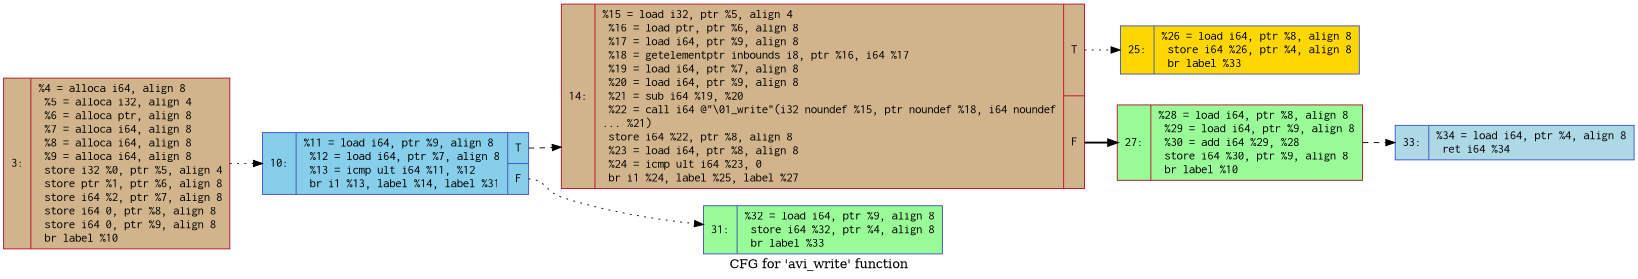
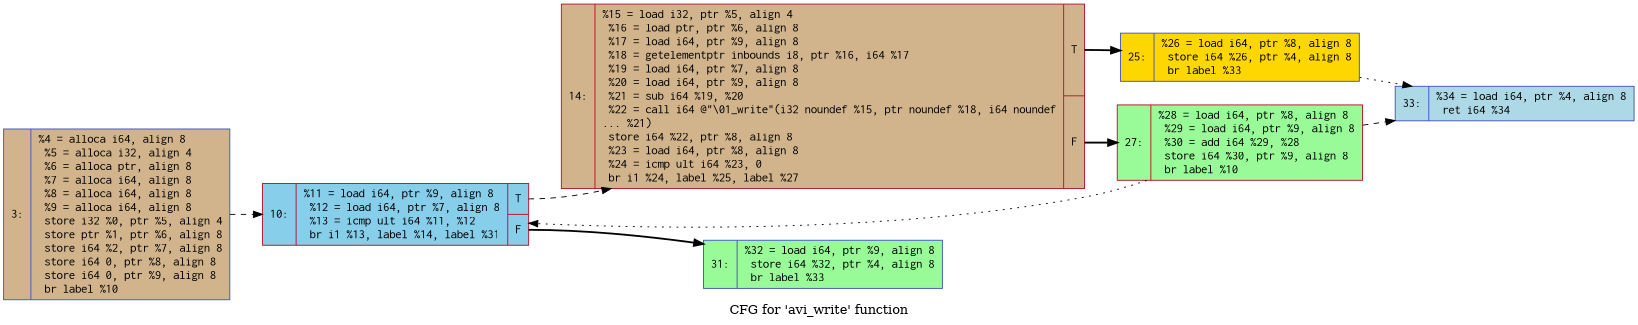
edge "14:" -> "25:": style dotted -> bold
edge "25:" -> "33:": added
node "3:": color #b70d28ff -> #3d50c3ff
edge "3:" -> "10:": style dotted -> dashed
node "10:": color #3d50c3ff -> #b70d28ff
edge "10:" -> "31:": style dotted -> bold
edge "27:" -> "10:": added
